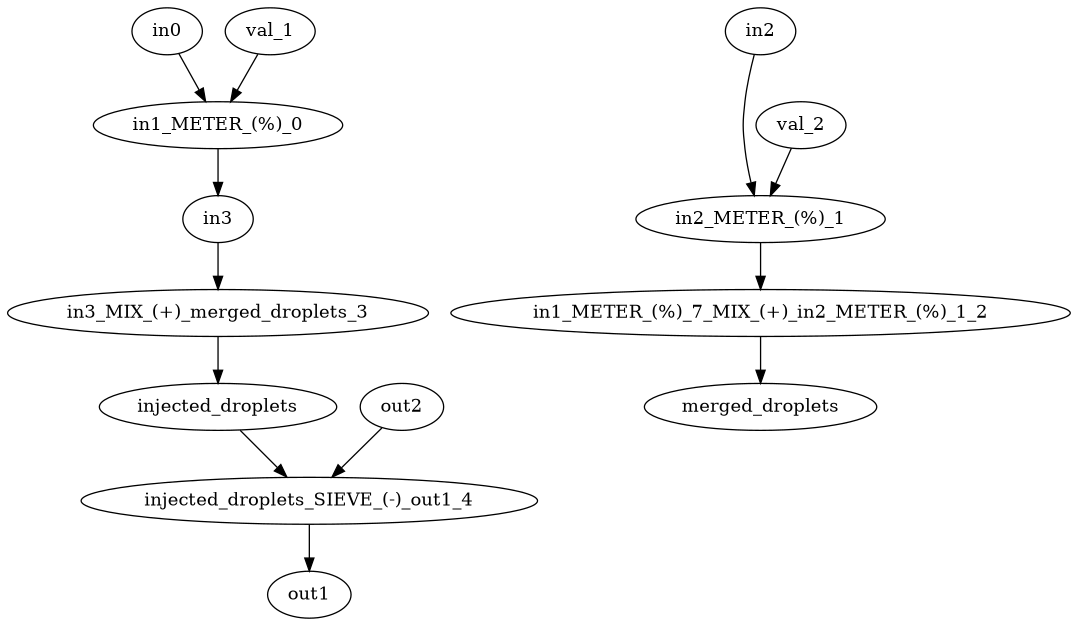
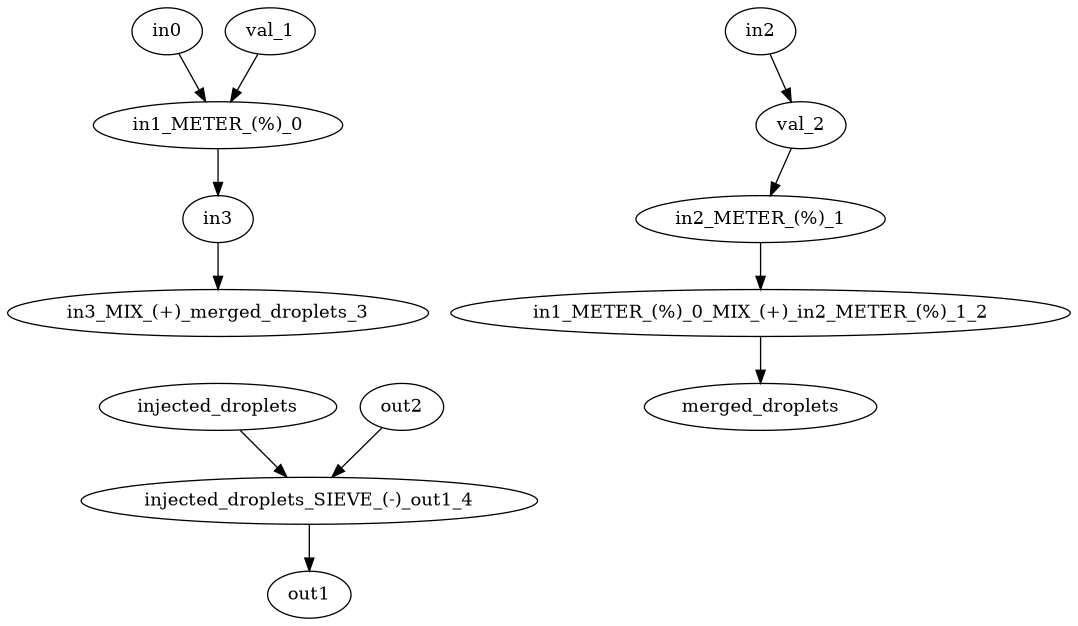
edge "in2" -> "in2_METER_(%)_1": now "in2" -> "val_2"
node "in1_METER_(%)_7_MIX_(+)_in2_METER_(%)_1_2": label "in1_METER_(%)_7_MIX_(+)_in2_METER_(%)_1_2" -> "in1_METER_(%)_0_MIX_(+)_in2_METER_(%)_1_2"
edge "in3_MIX_(+)_merged_droplets_3" -> "injected_droplets": removed
